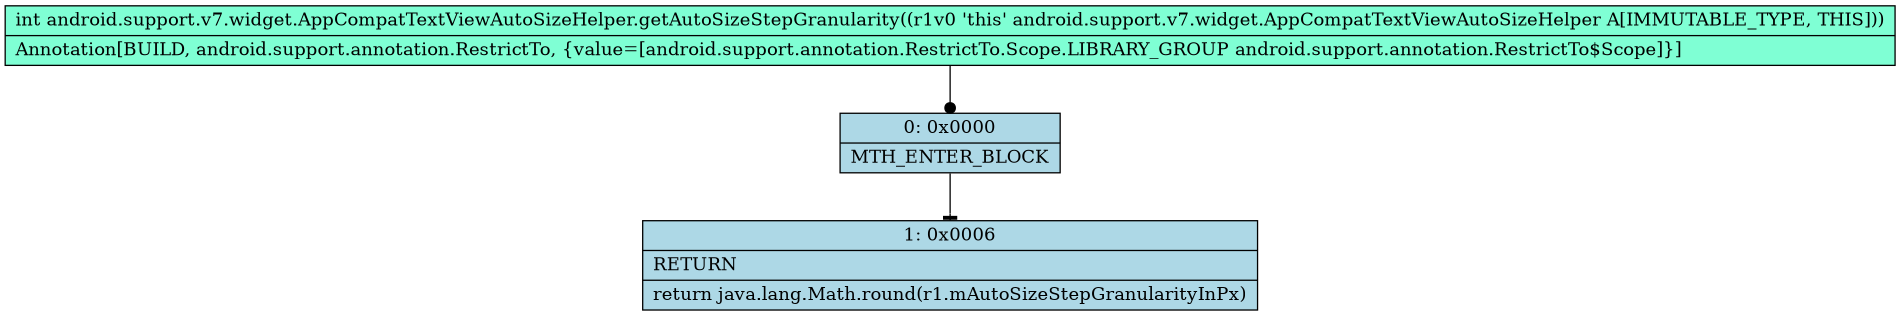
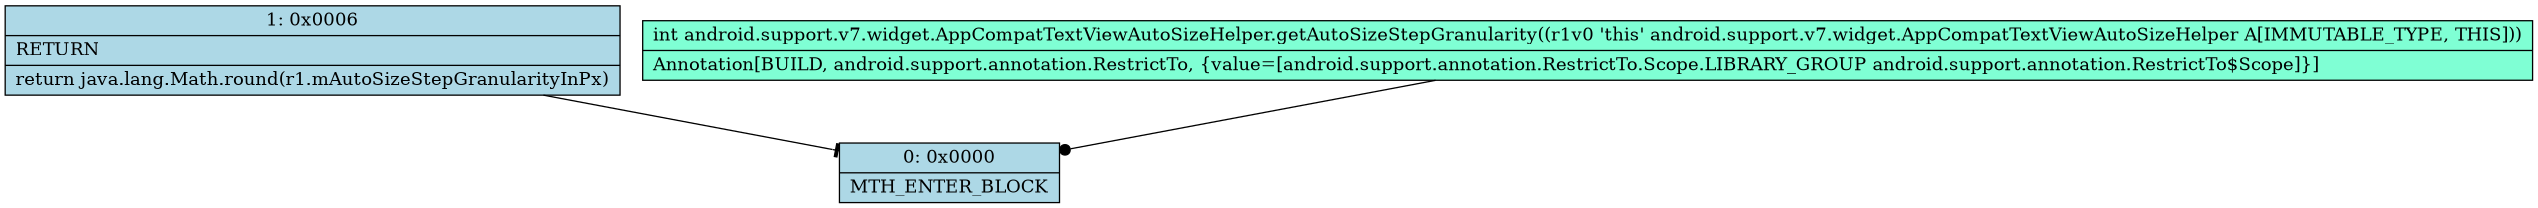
edge "0: 0x0000" -> "1: 0x0006": reversed
